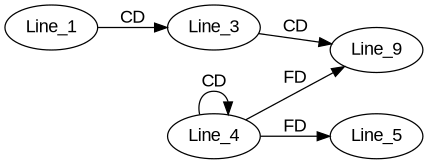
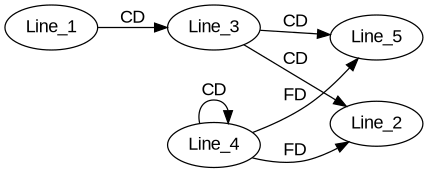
edge "Line_3" -> "Line_5": added, label "CD"
node "Line_9": label "Line_9" -> "Line_2"
